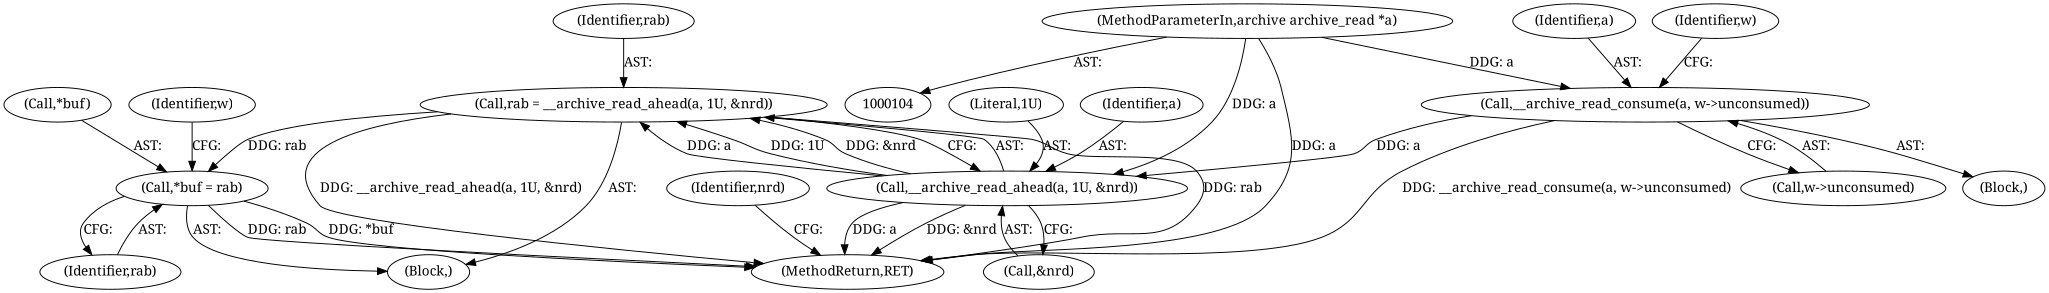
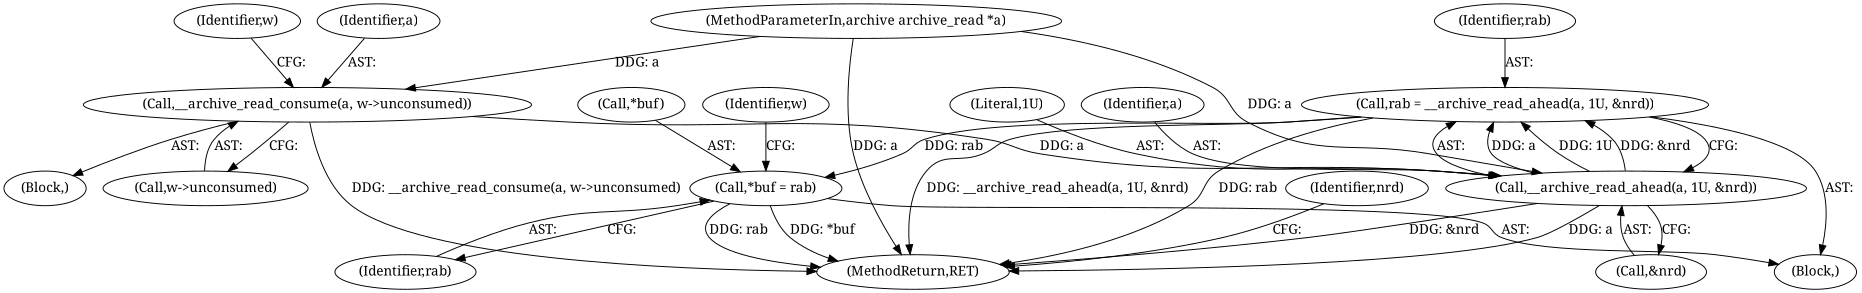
node "1000104": removed
